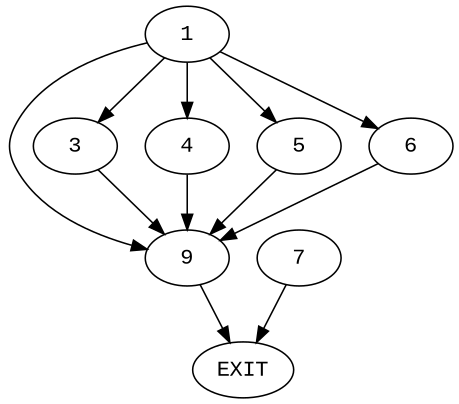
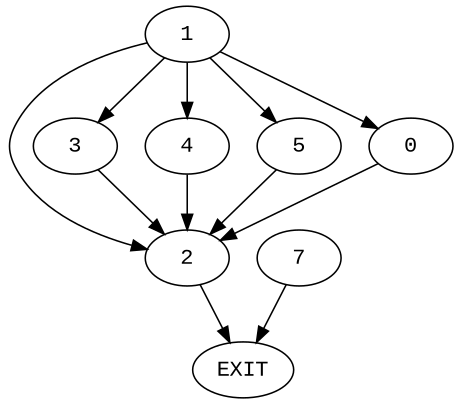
node "6": label "6" -> "0"
node "9": label "9" -> "2"
